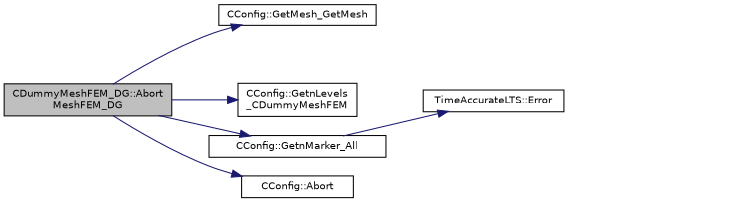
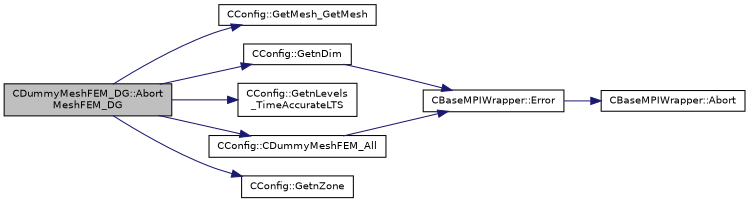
node "CConfig::GetnDim": added
node "CConfig::GetnLevels _CDummyMeshFEM": label "CConfig::GetnLevels _CDummyMeshFEM" -> "CConfig::GetnLevels _TimeAccurateLTS"
node "TimeAccurateLTS::Error": label "TimeAccurateLTS::Error" -> "CBaseMPIWrapper::Error"
node "CBaseMPIWrapper::Abort": added
node "CConfig::GetnMarker_All": label "CConfig::GetnMarker_All" -> "CConfig::CDummyMeshFEM_All"
node "CConfig::Abort": label "CConfig::Abort" -> "CConfig::GetnZone"
